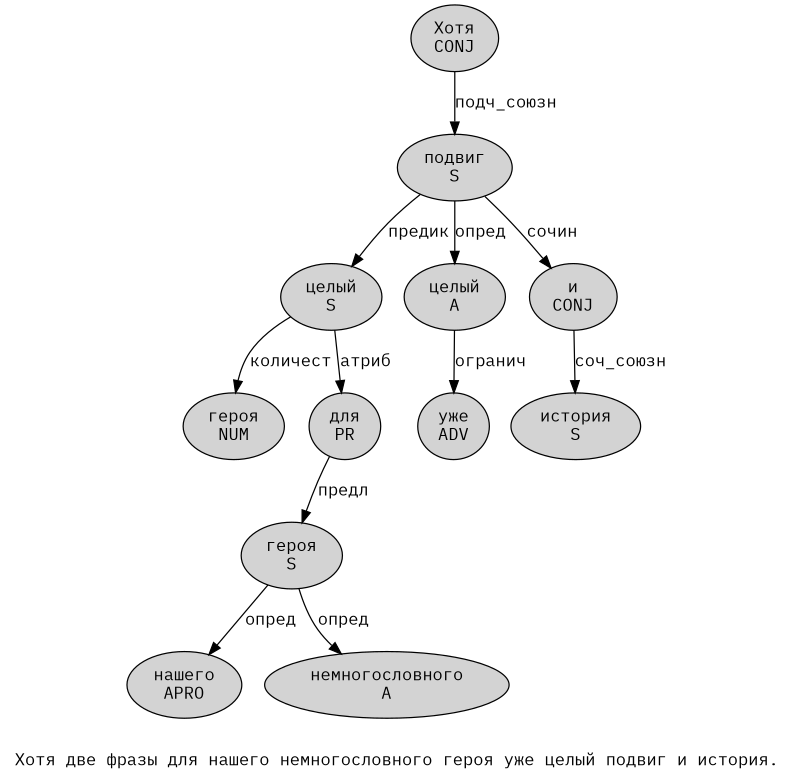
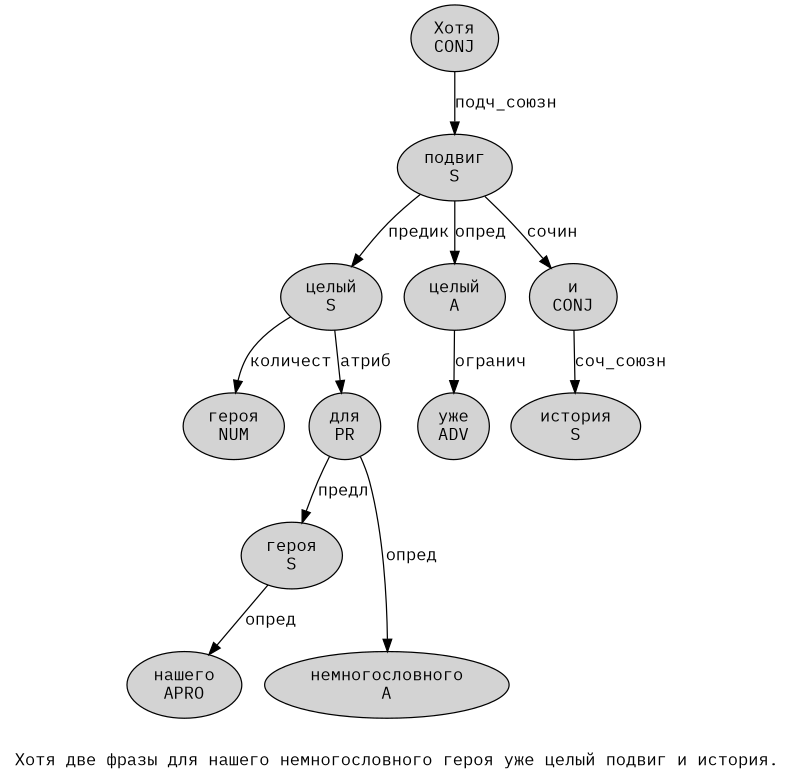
edge "героя S" -> "немногословного A": now "для PR" -> "немногословного A"
